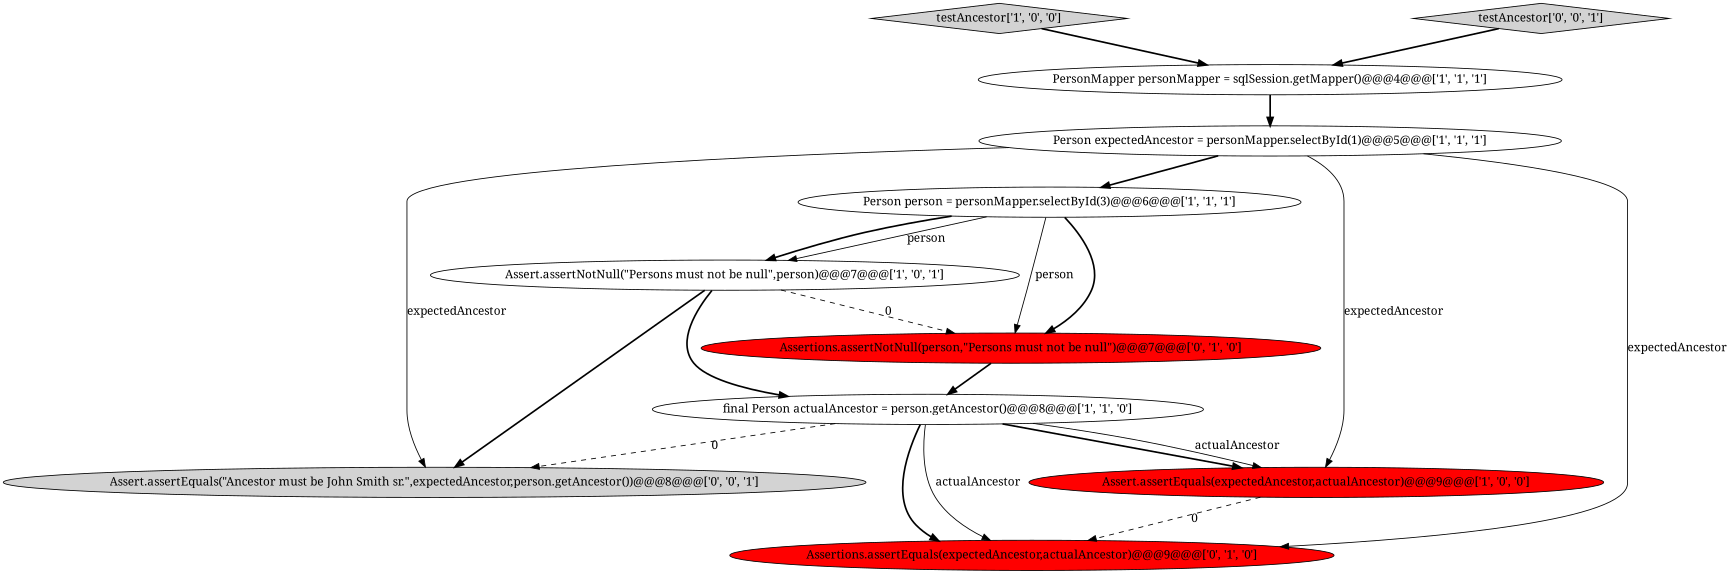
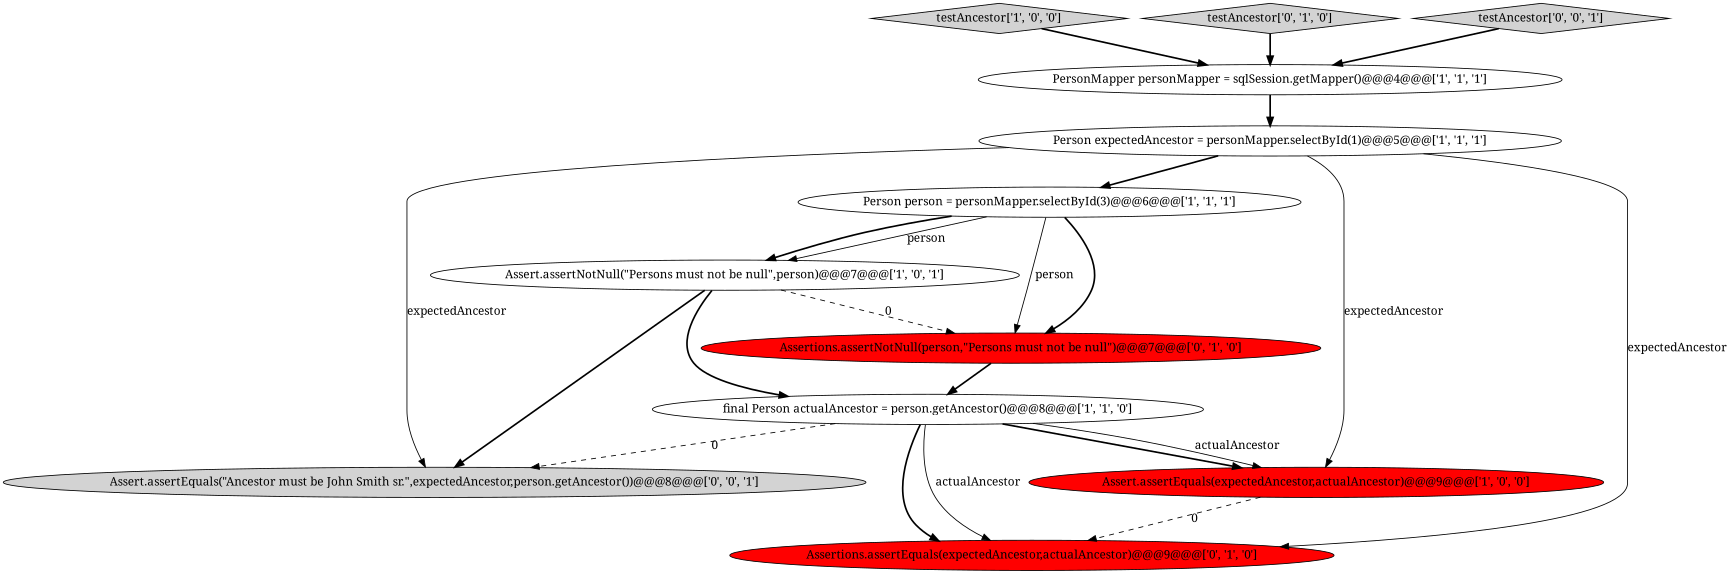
node "testAncestor['0', '1', '0']": added
